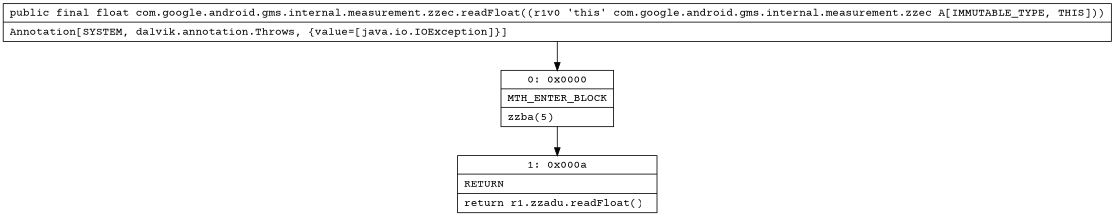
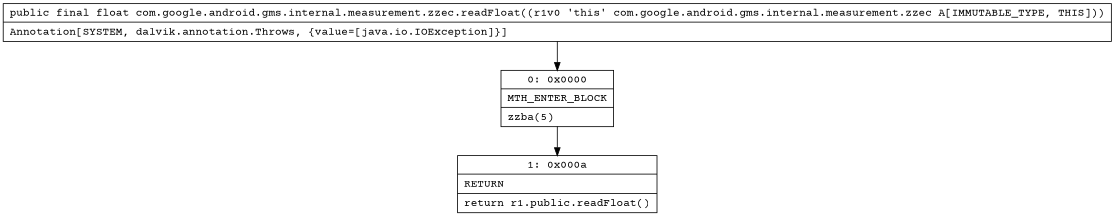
node "1: 0x000a": text "return r1.zzadu.readFloat()" -> "return r1.public.readFloat()"
